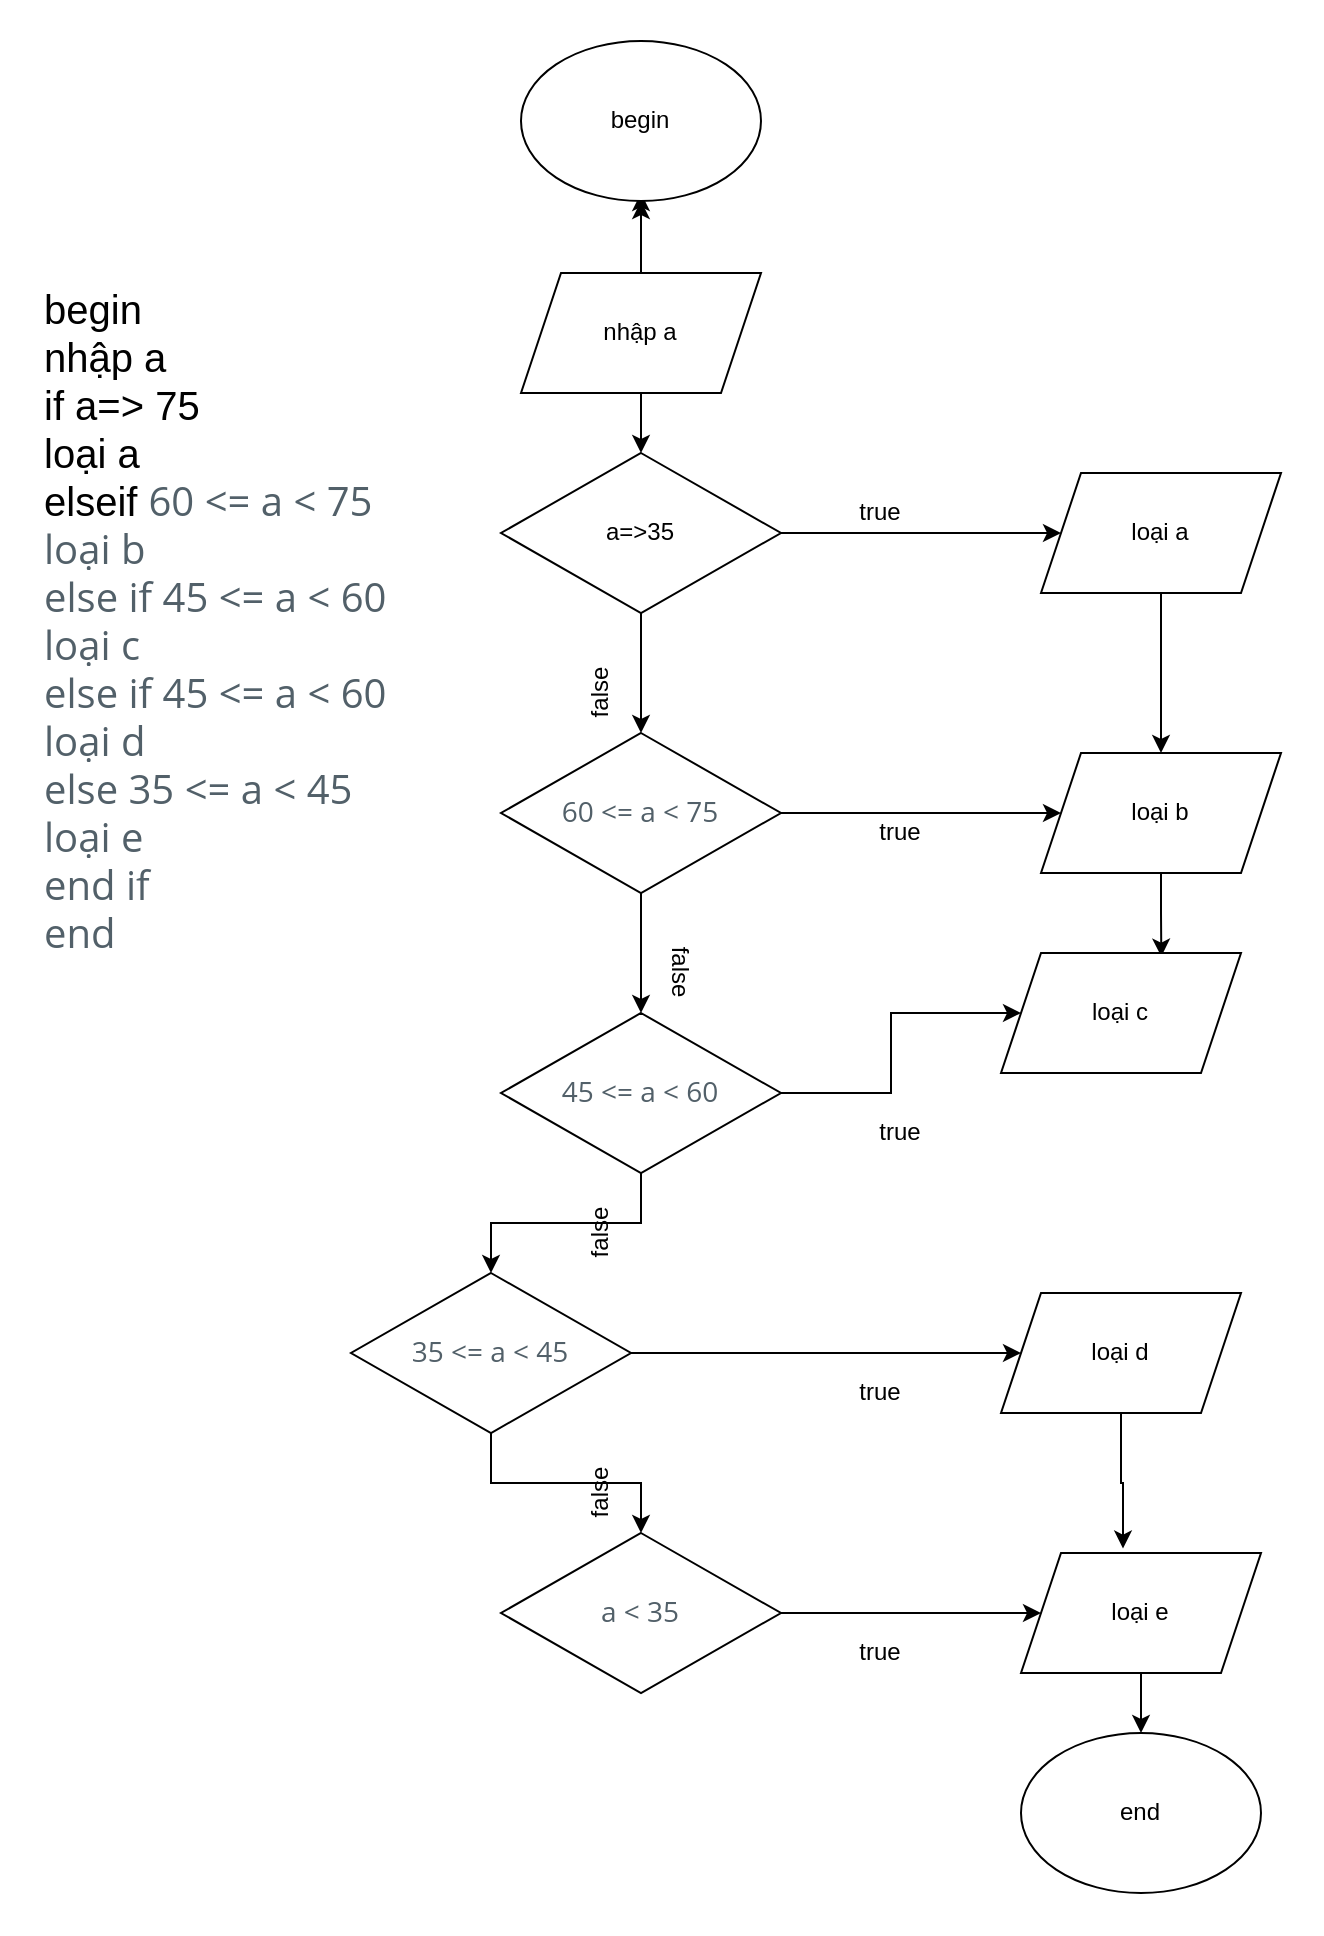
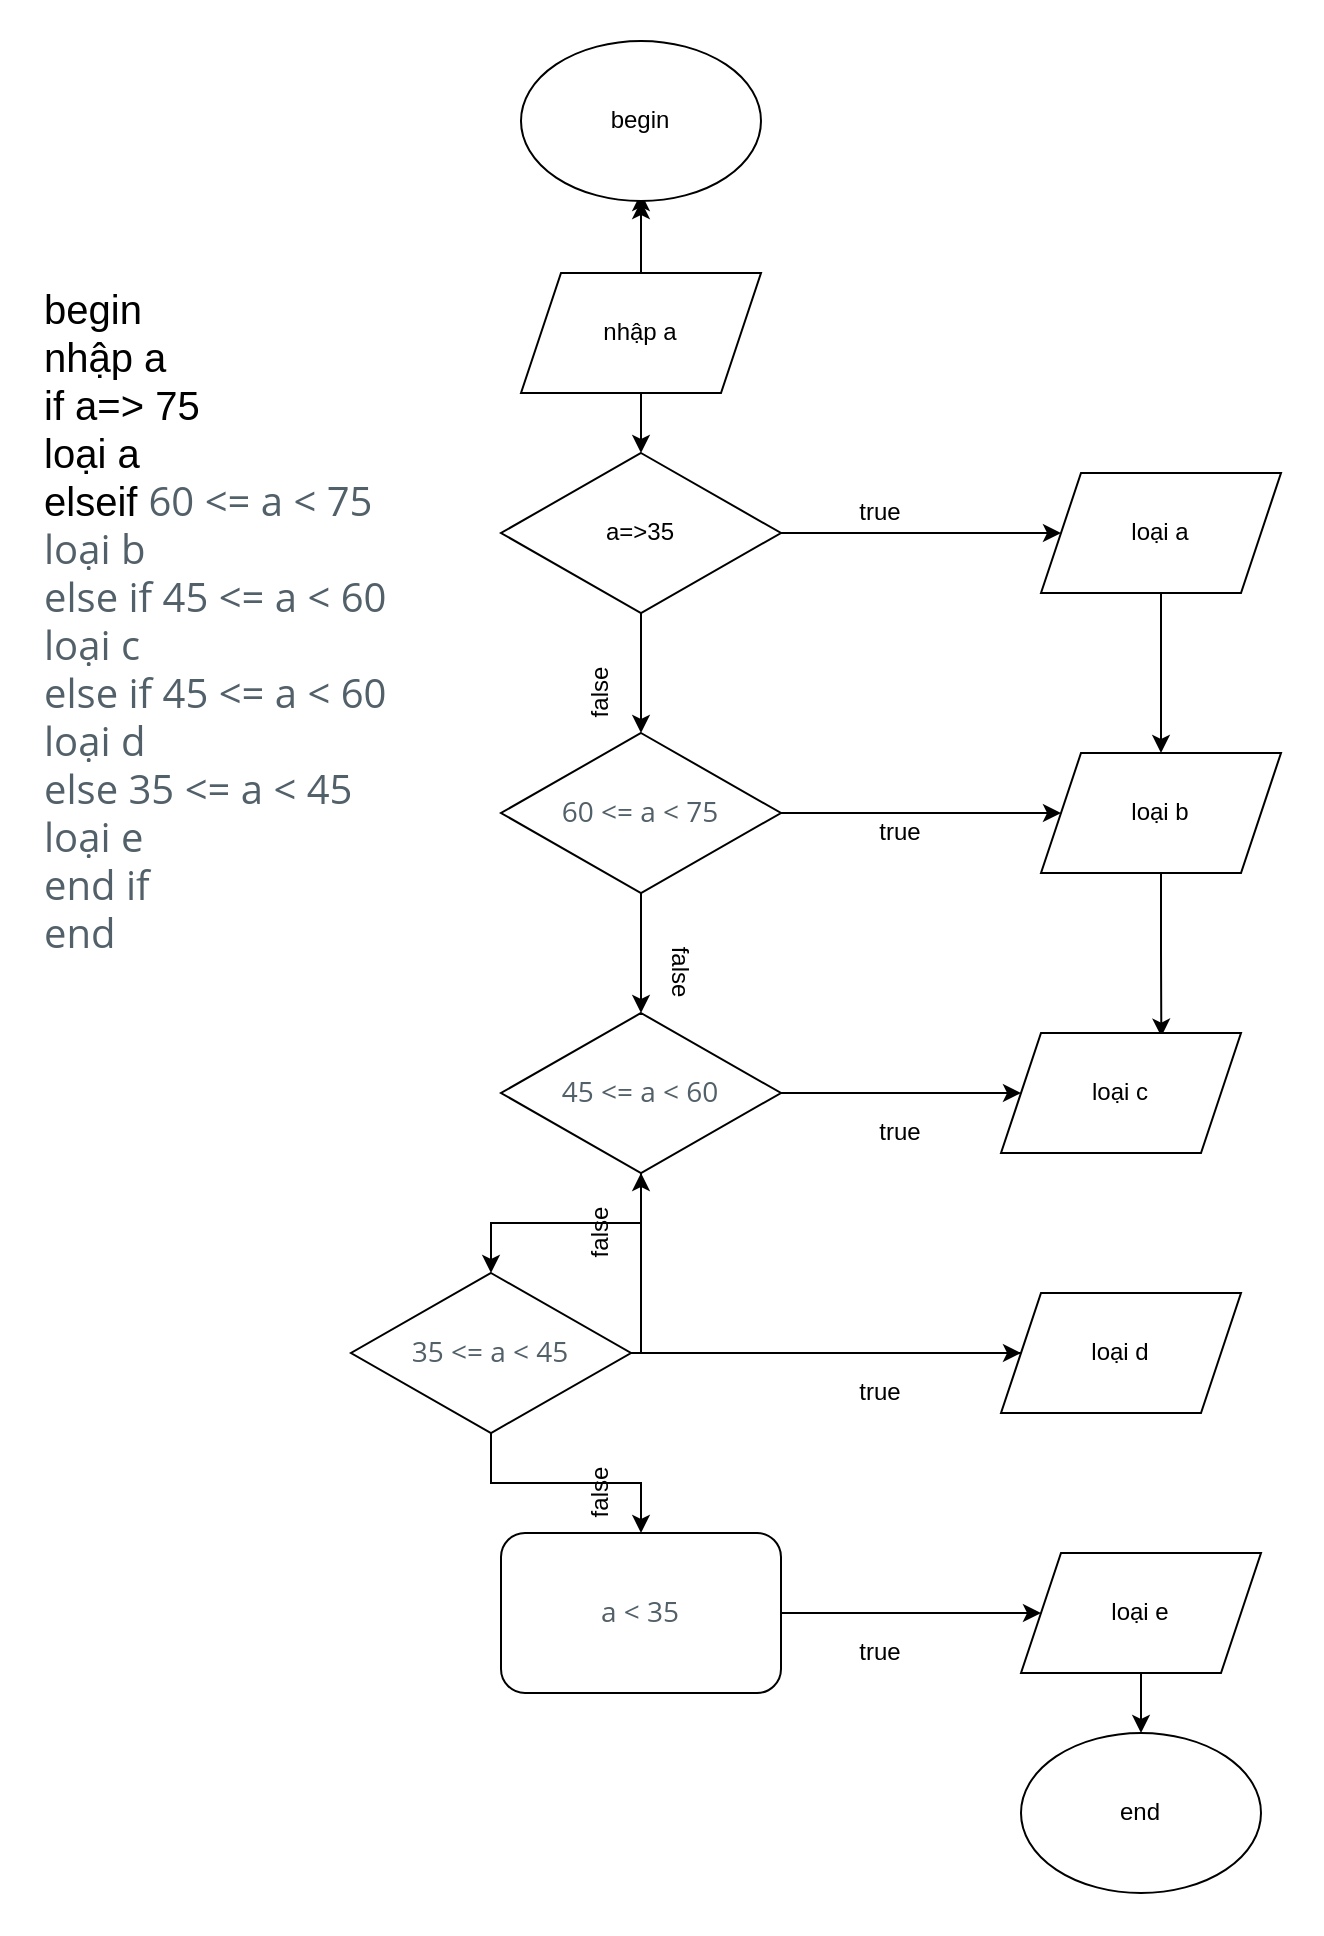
node "loại c": moved (1121, 1013) -> (1121, 1093)
edge "loại d" -> "loại e": now "loại d" -> "45 <= a < 60"
node "a < 35": shape diamond -> rounded rectangle
